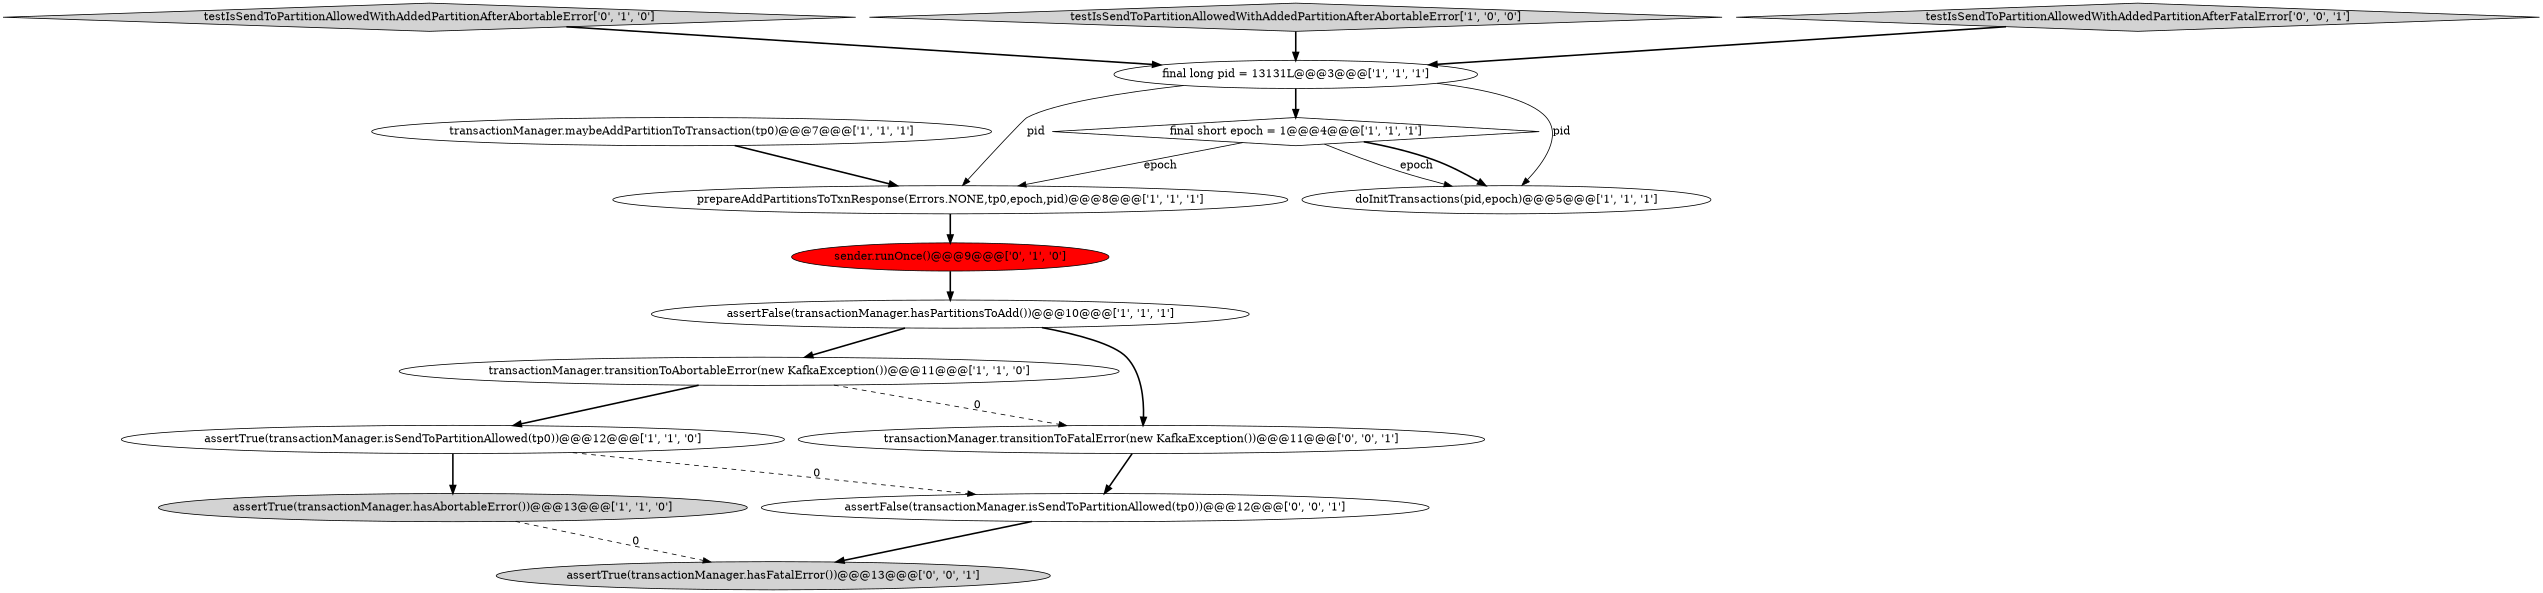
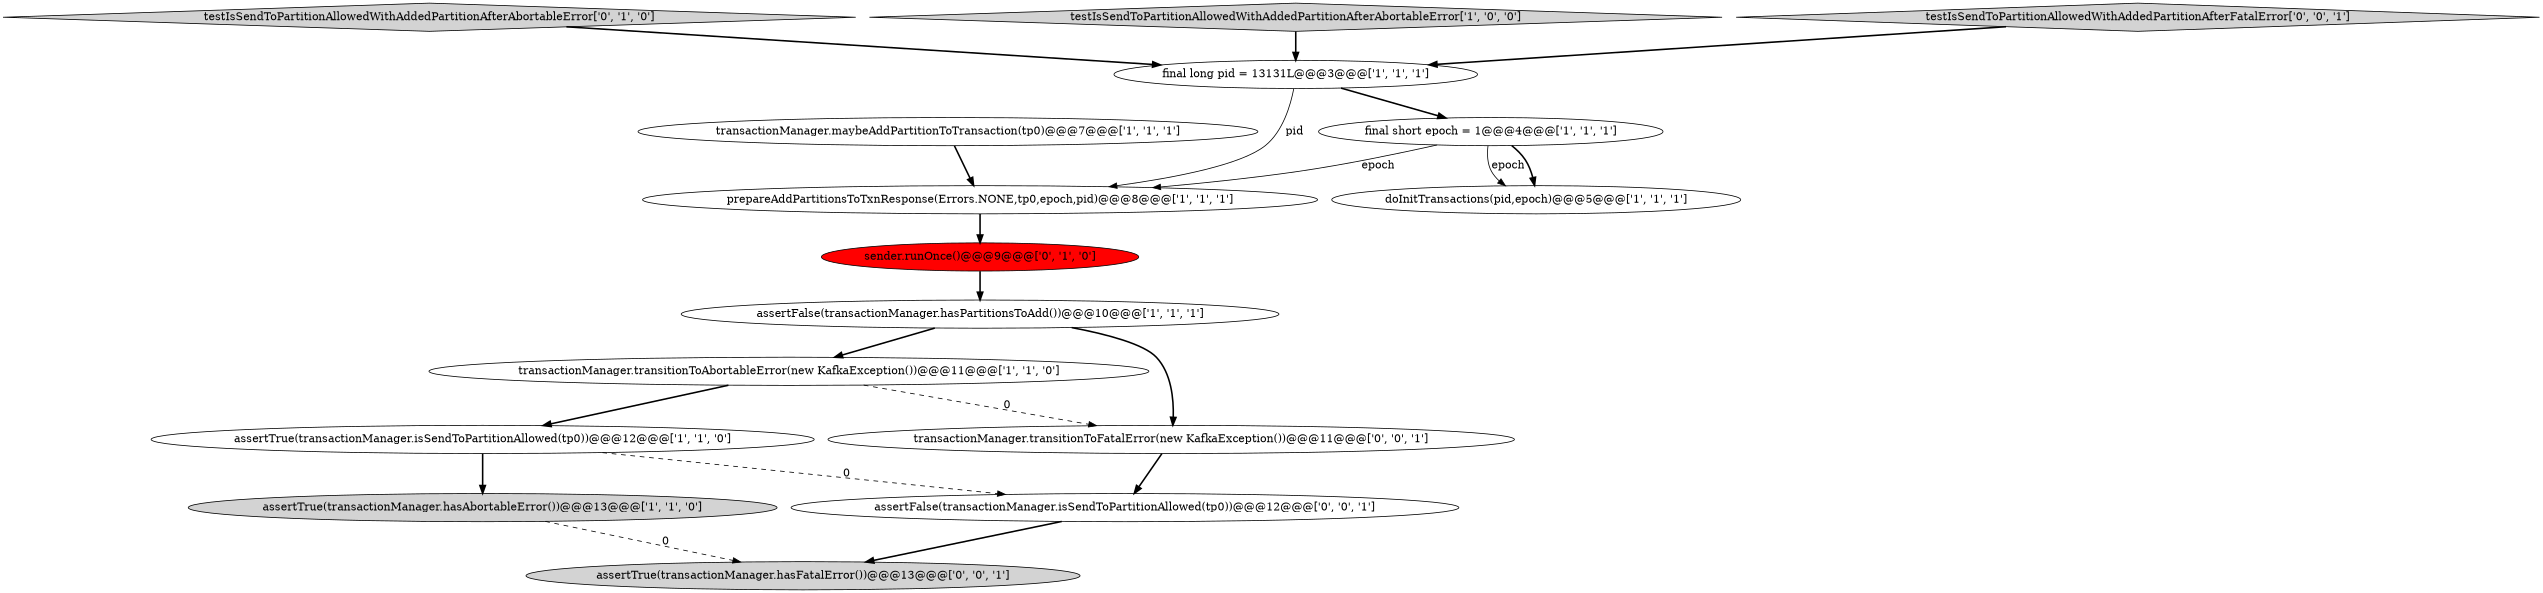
edge "final long pid = 13131L@@@3@@@['1', '1', '1']" -> "doInitTransactions(pid,epoch)@@@5@@@['1', '1', '1']": removed, label "pid"
node "final short epoch = 1@@@4@@@['1', '1', '1']": shape diamond -> ellipse
